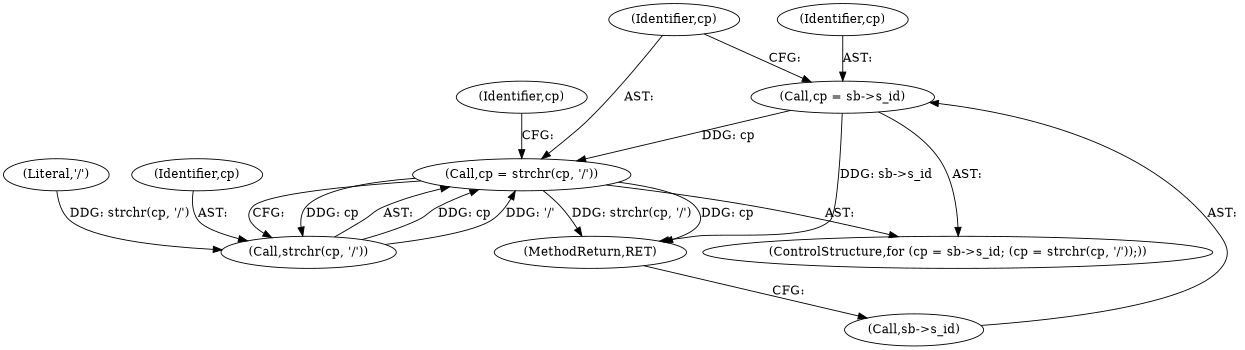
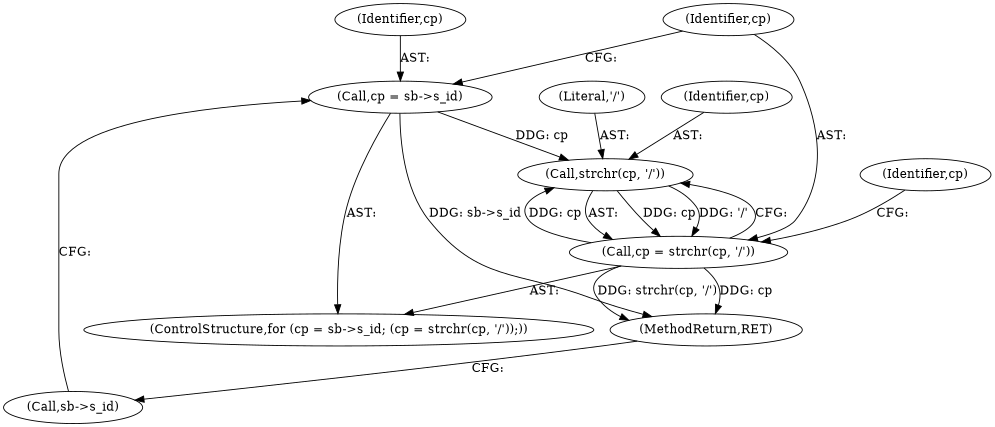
edge "(Call,cp = sb->s_id)" -> "(Call,cp = strchr(cp, '/'))": now "(Call,cp = sb->s_id)" -> "(Call,strchr(cp, '/'))"
edge "(Literal,'/')" -> "(Call,strchr(cp, '/'))": label "DDG: strchr(cp, '/')" -> "AST: "
edge "(Call,sb->s_id)" -> "(Call,cp = sb->s_id)": label "AST: " -> "CFG: "
